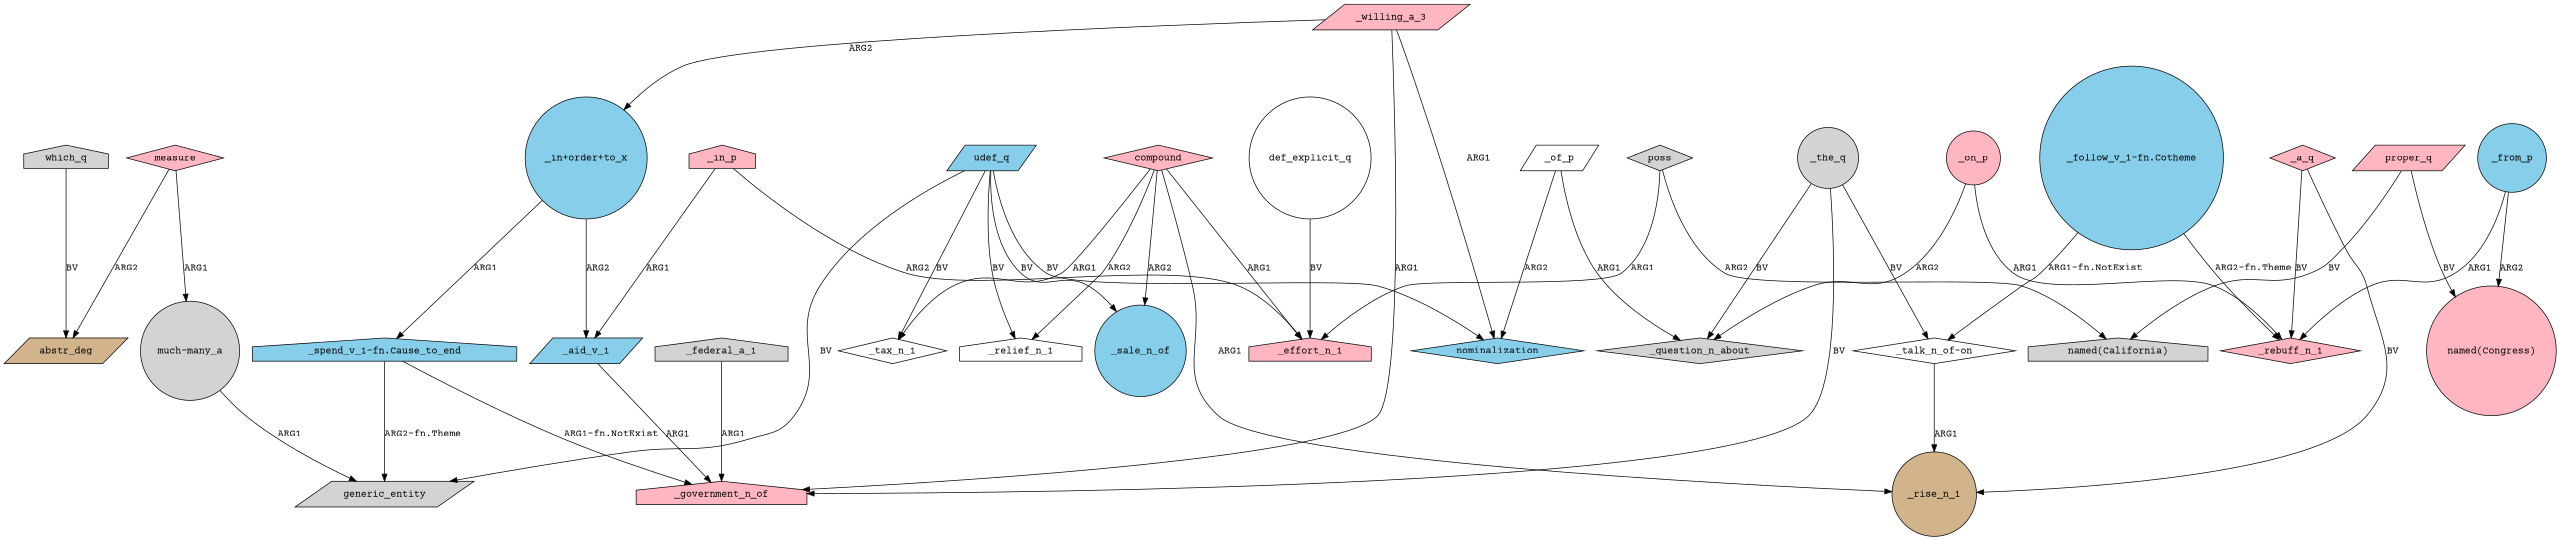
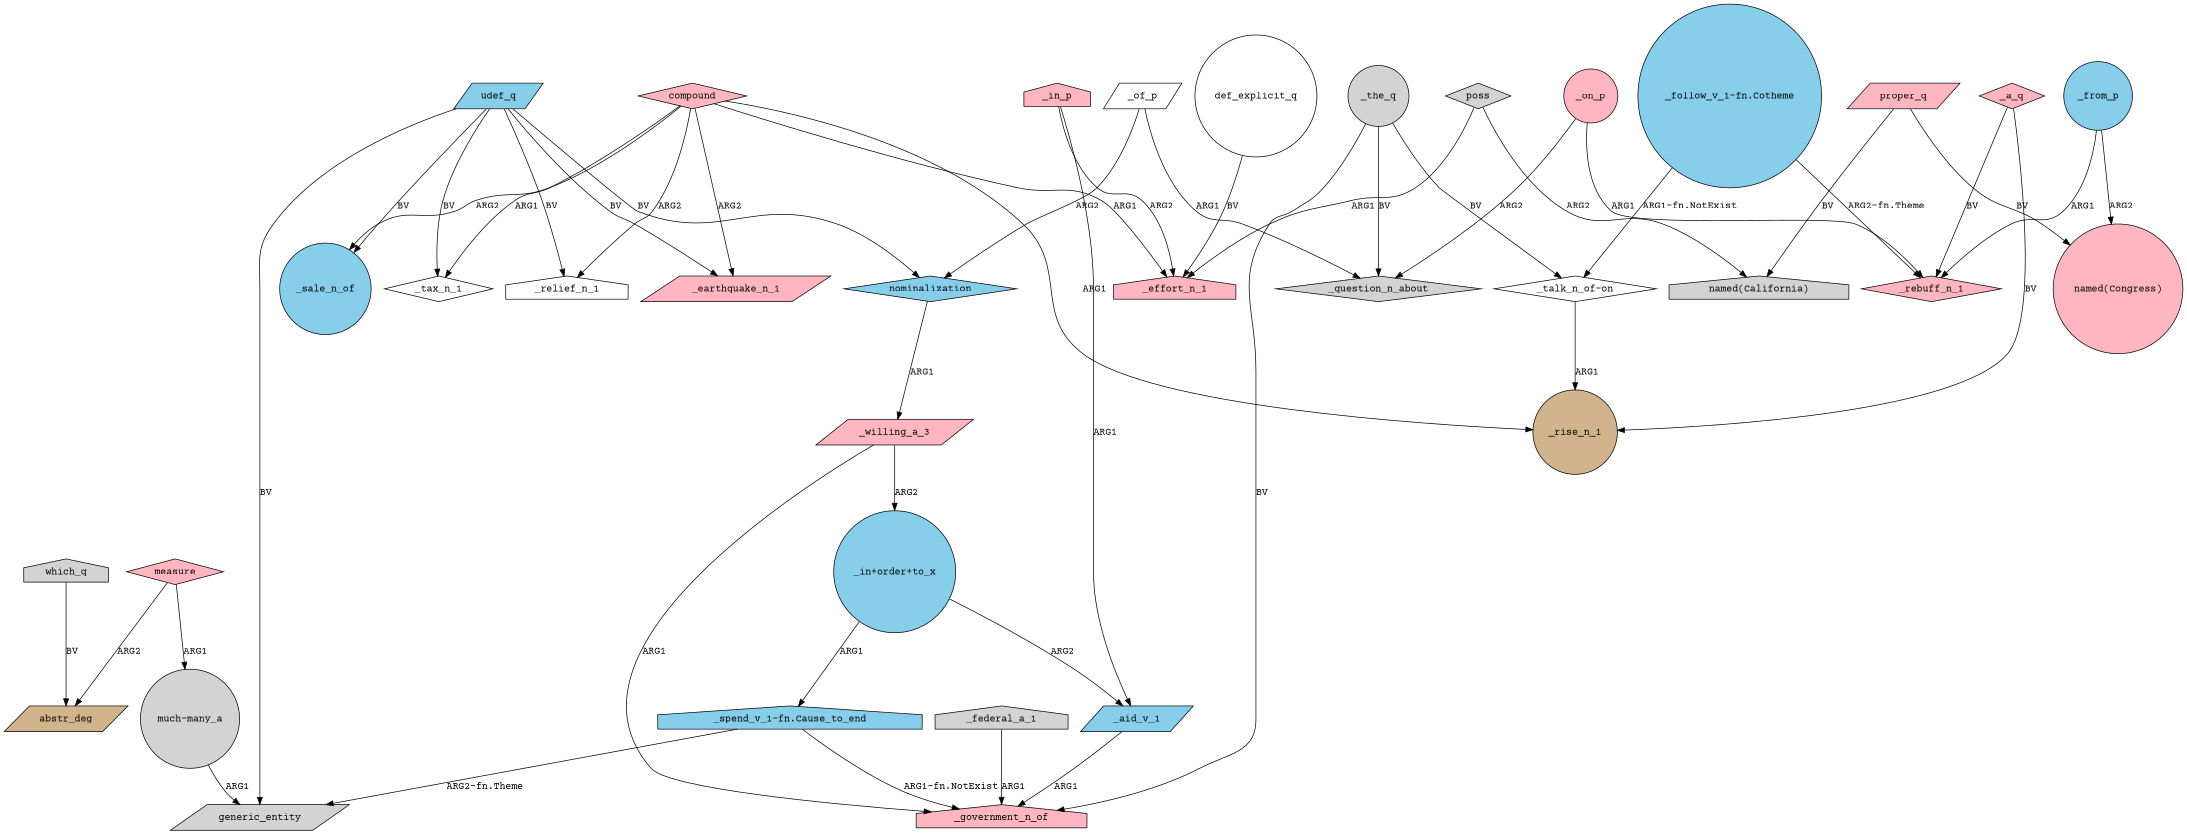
edge "_willing_a_3" -> "nominalization": reversed
node "_earthquake_n_1": added
